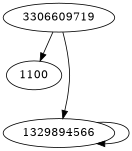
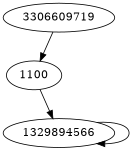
edge "3306609719" -> "1329894566": now "1100" -> "1329894566"
